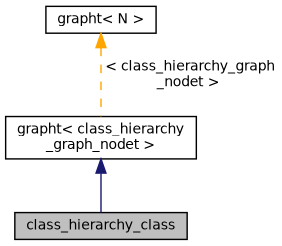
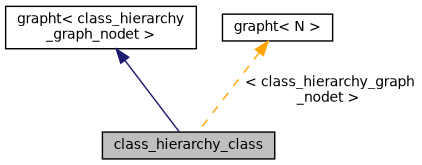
edge "grapht< class_hierarchy _graph_nodet >" -> "grapht< N >": now "class_hierarchy_class" -> "grapht< N >"
